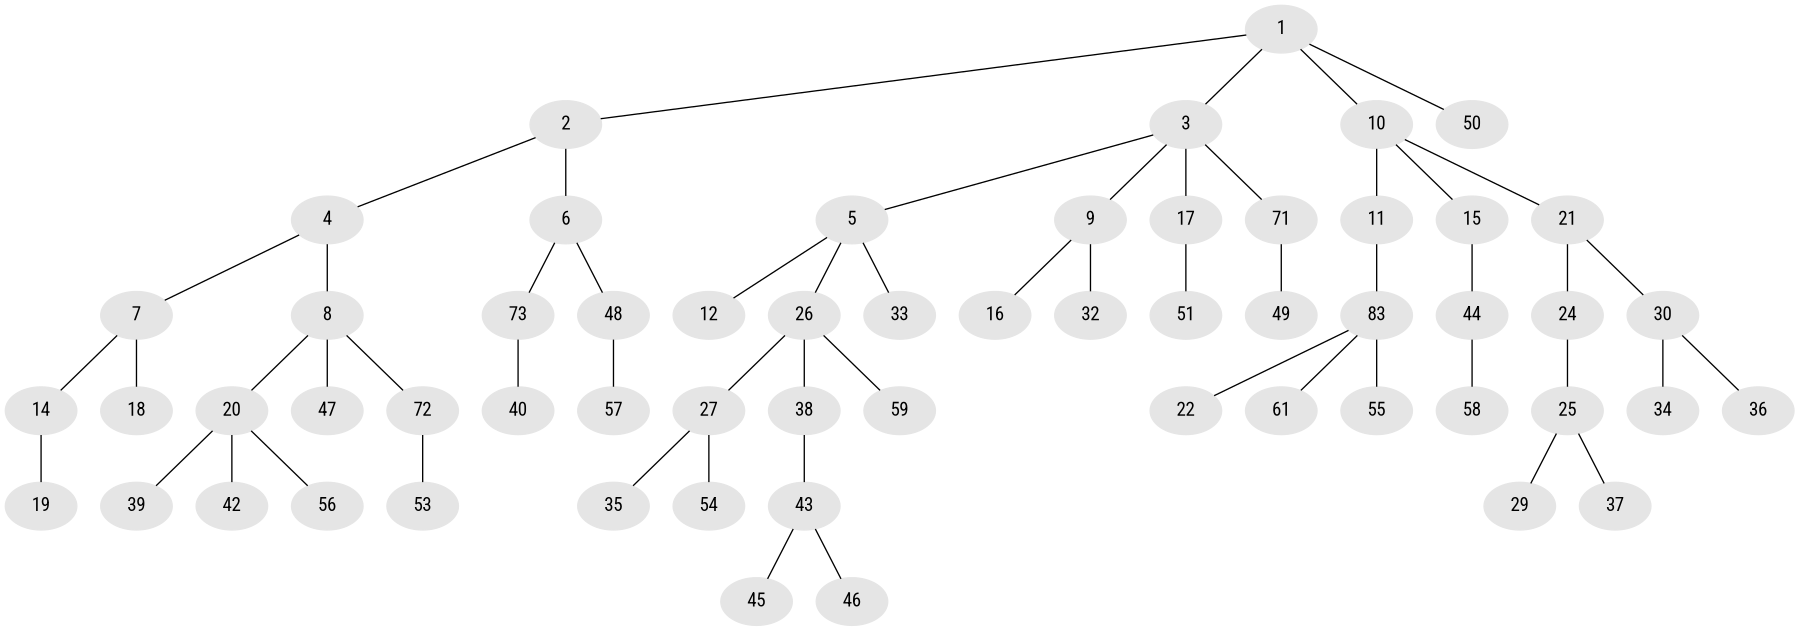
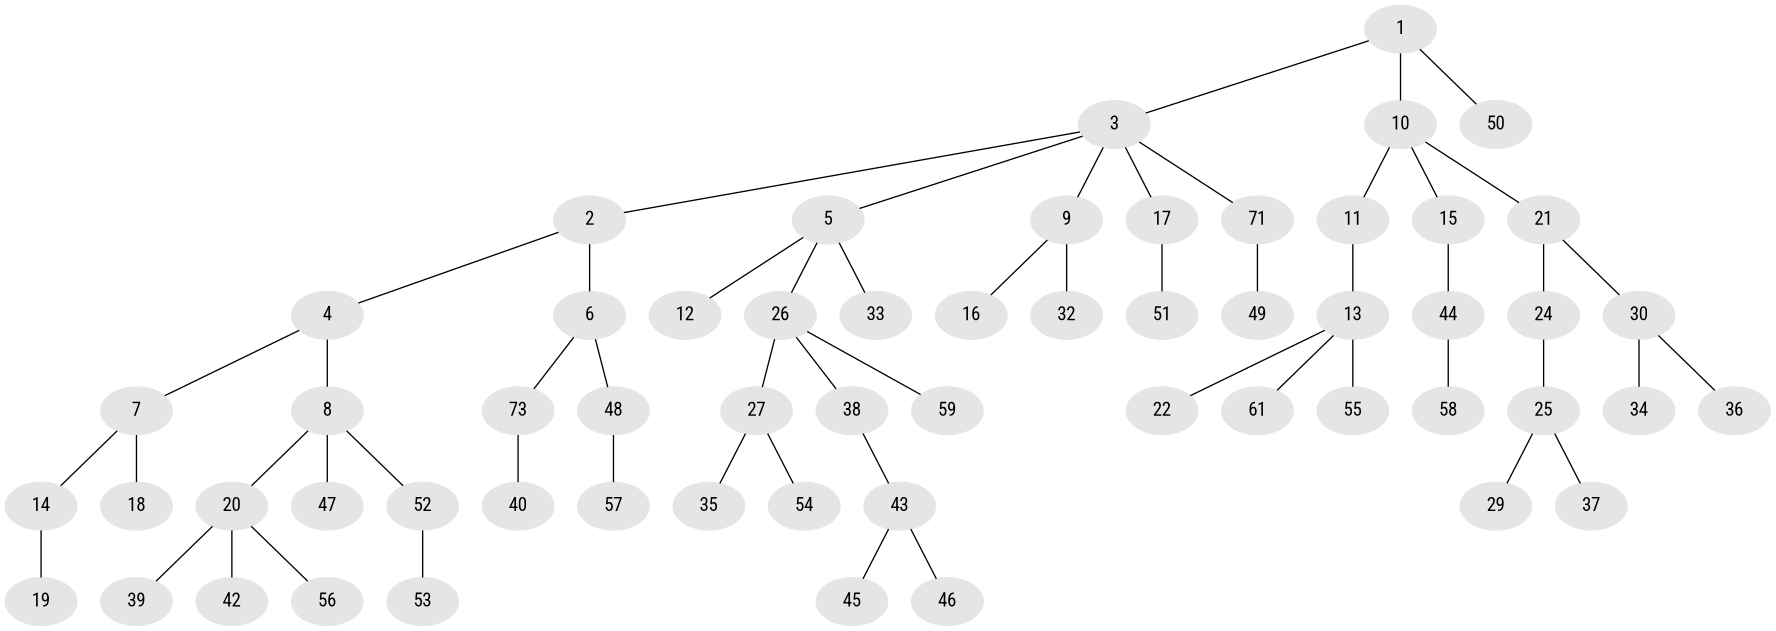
edge "1" -- "2": now "3" -- "2"
node "83": label "83" -> "13"
node "72": label "72" -> "52"
